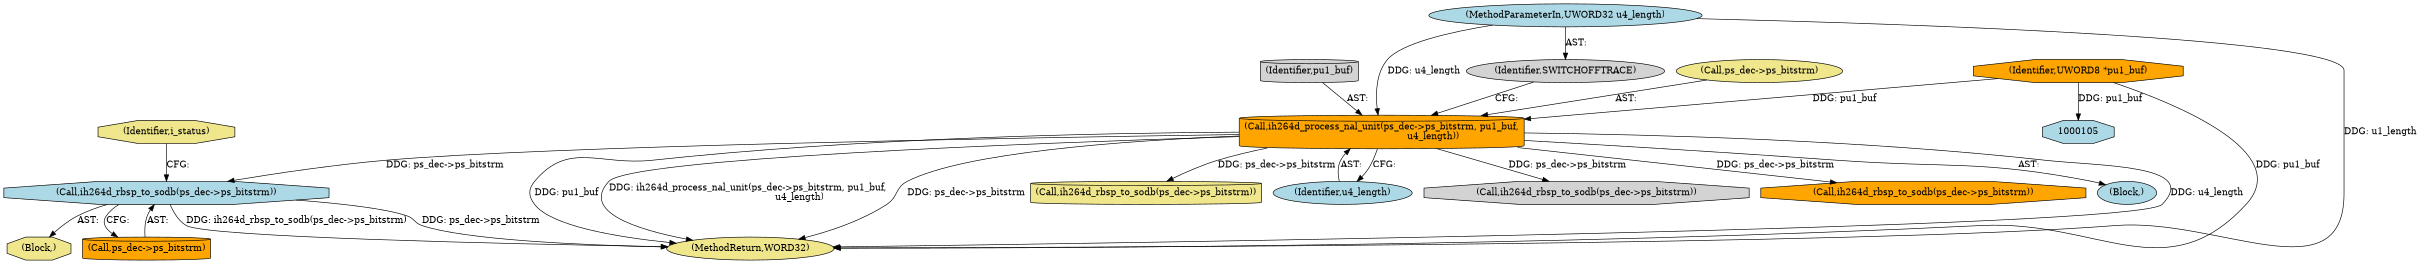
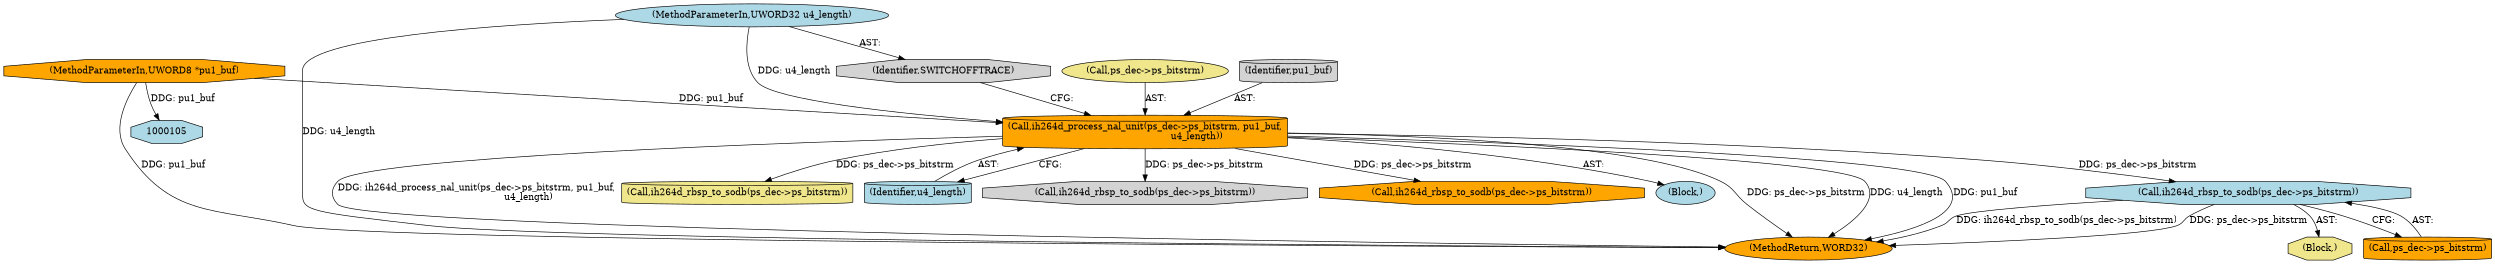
node "(Identifier,SWITCHOFFTRACE)": shape ellipse -> octagon
node "(Identifier,UWORD8 *pu1_buf)": label "(Identifier,UWORD8 *pu1_buf)" -> "(MethodParameterIn,UWORD8 *pu1_buf)"
node "(Identifier,i_status)": removed
edge "(MethodParameterIn,UWORD32 u4_length)" -> "(MethodReturn,WORD32)": label "DDG: u1_length" -> "DDG: u4_length"
node "(Identifier,u4_length)": shape ellipse -> cylinder
node "(MethodReturn,WORD32)": fillcolor khaki -> orange
